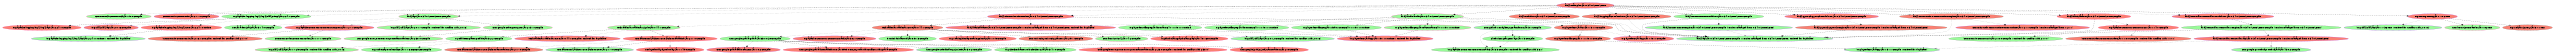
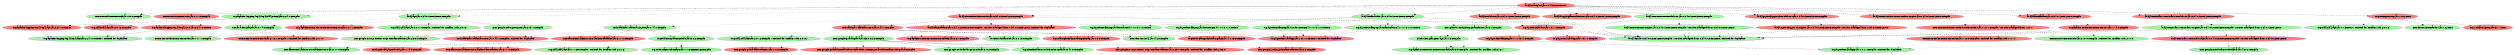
node "com.univocity:univocity-parsers:jar:2.9.1:compile": removed
